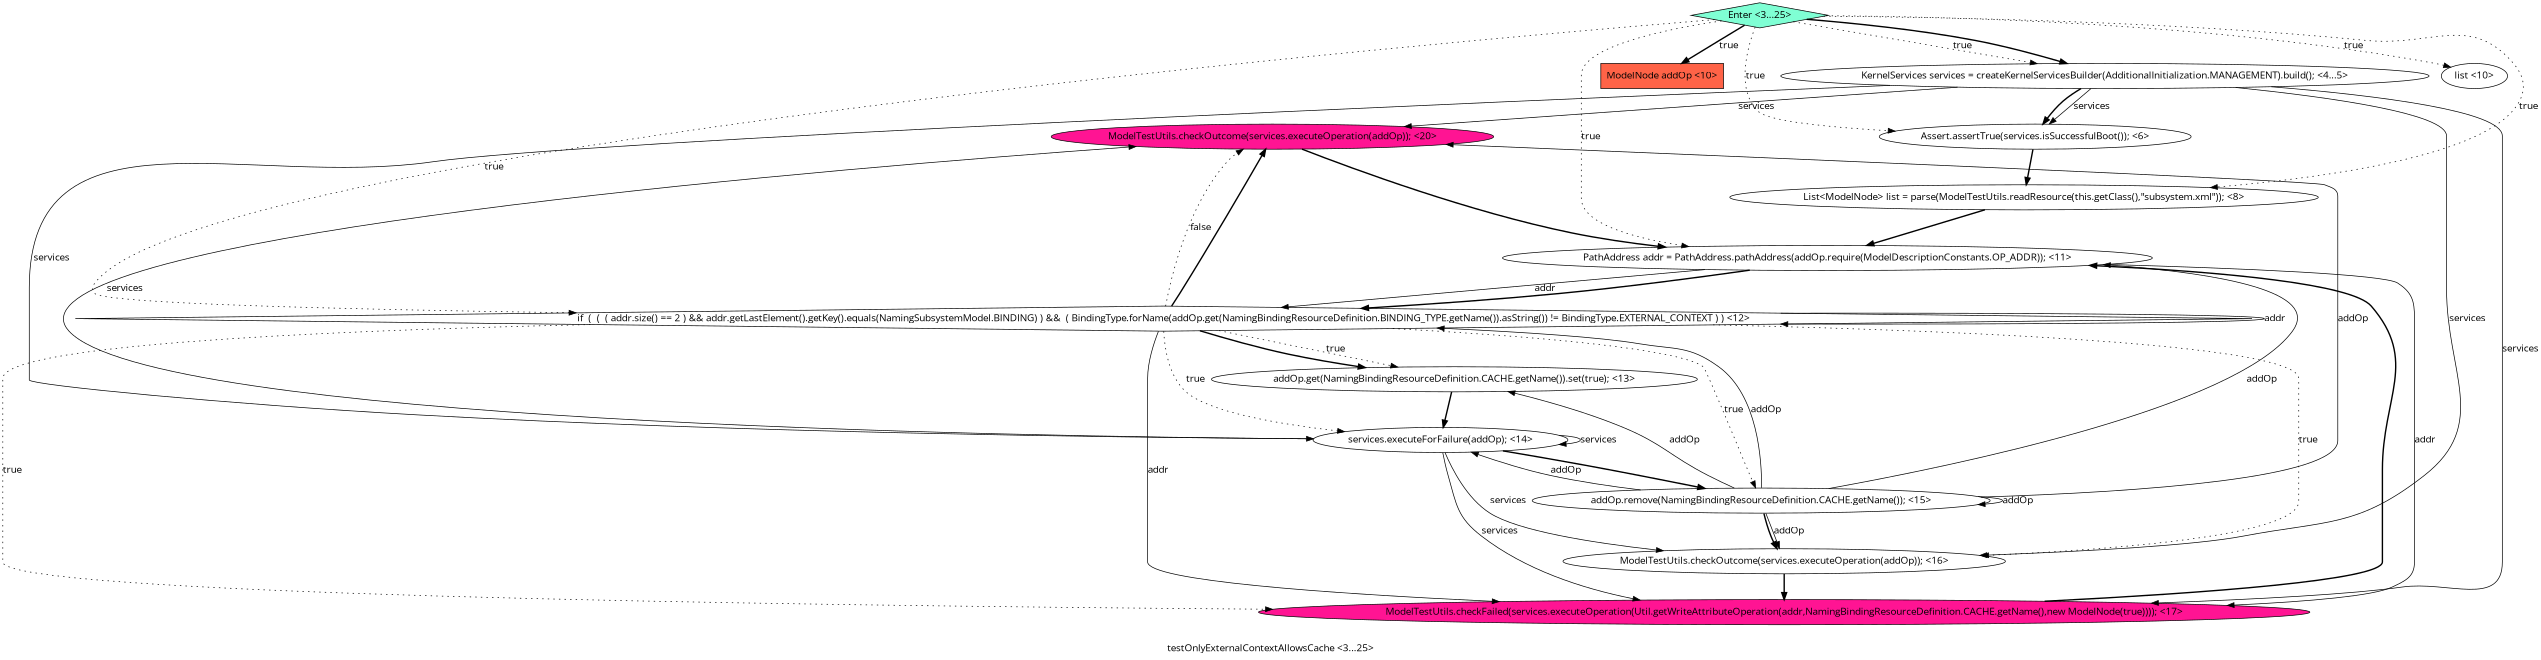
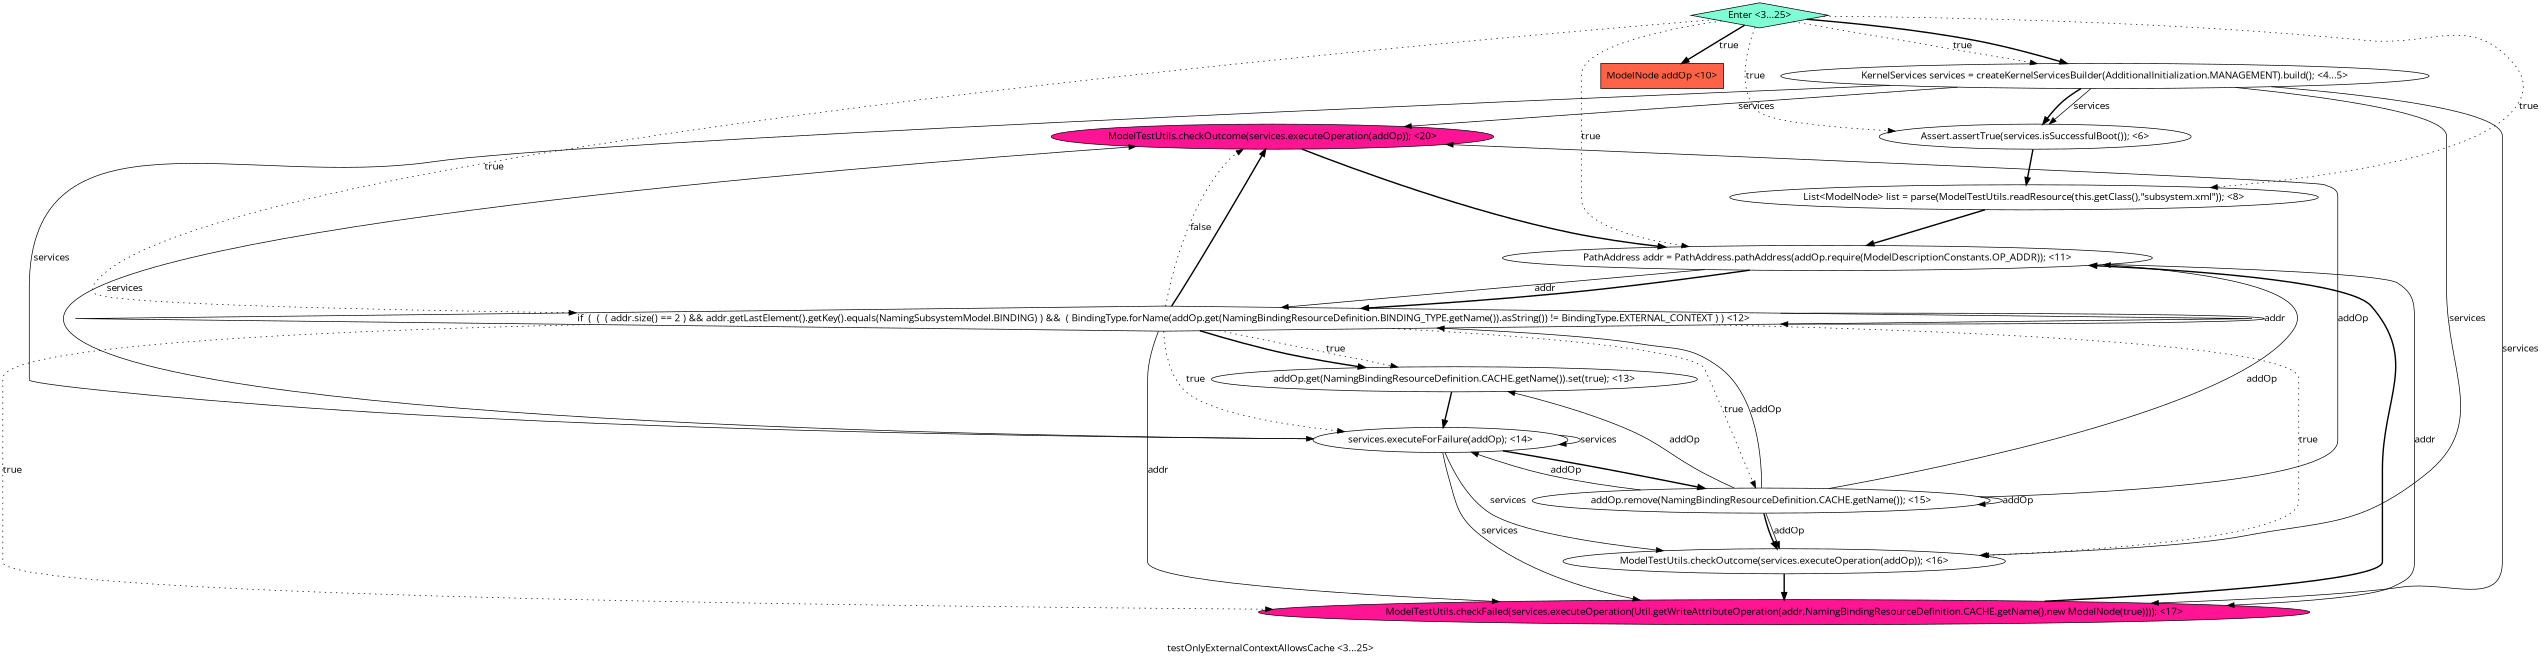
node "list <10>": removed
